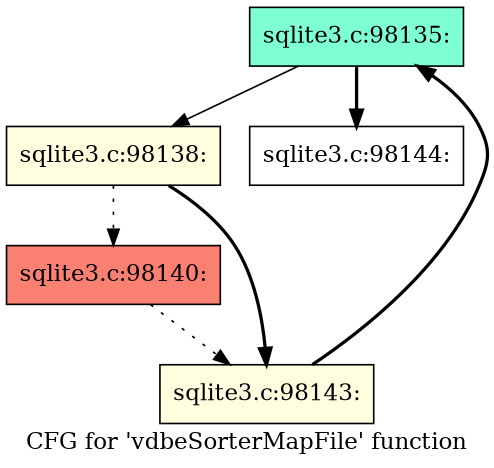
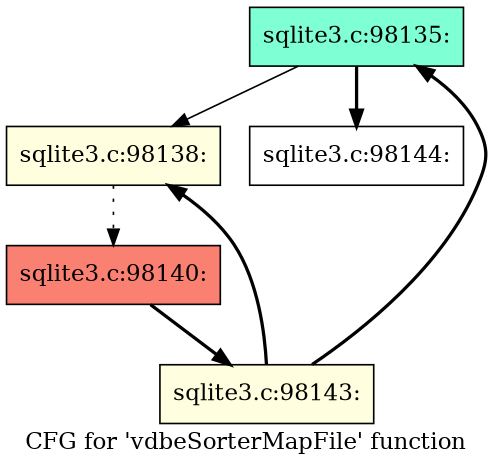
edge "sqlite3.c:98138:" -> "sqlite3.c:98143:": reversed
edge "sqlite3.c:98140:" -> "sqlite3.c:98143:": style dotted -> bold
